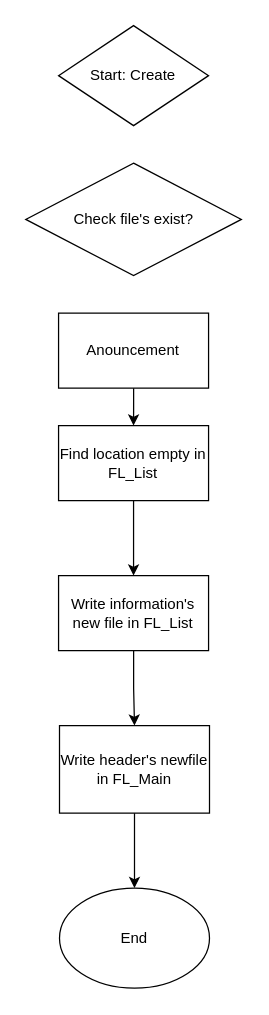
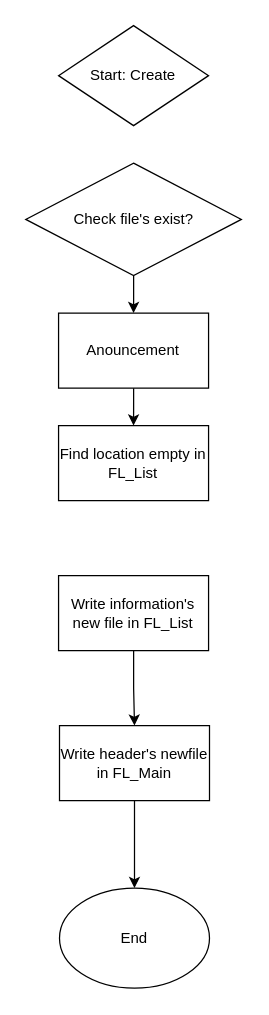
edge "Check file's exist?" -> "Anouncement": added
edge "Find location empty in FL_List" -> "Write information's new file in FL_List": removed
node "Write header's newfile in FL_Main": size 150x88 -> 150x75
